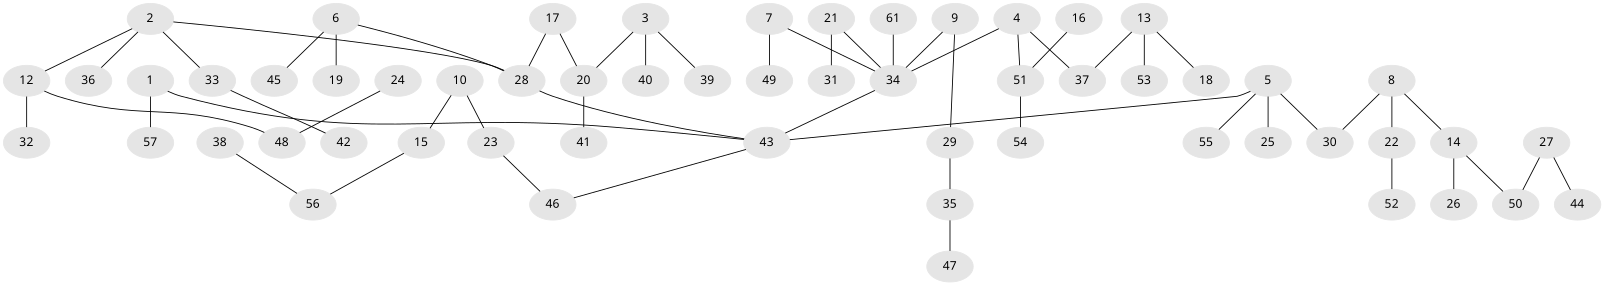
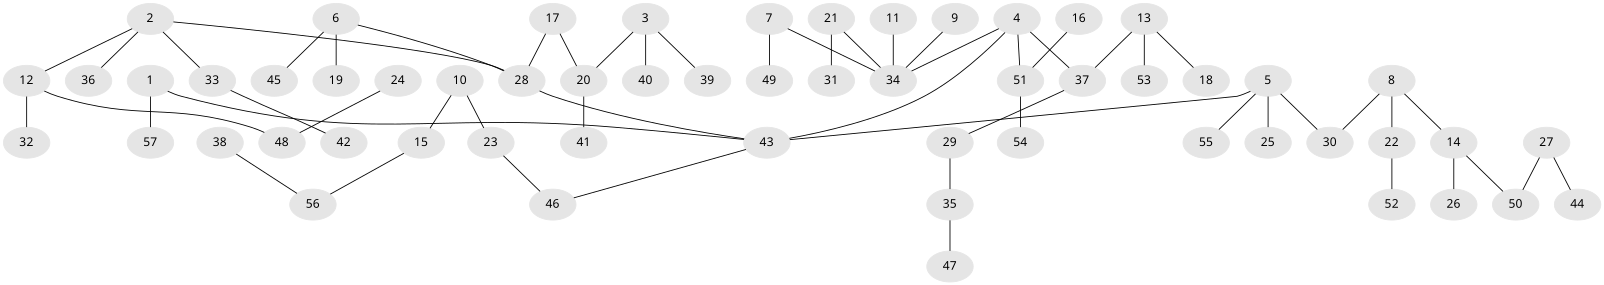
node "61": label "61" -> "11"
edge "9" -- "29": now "37" -- "29"
edge "34" -- "43": now "4" -- "43"
